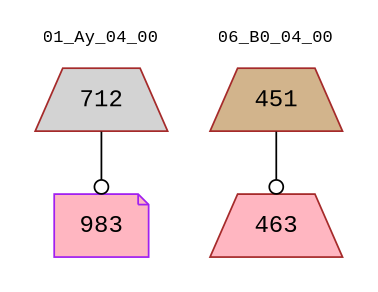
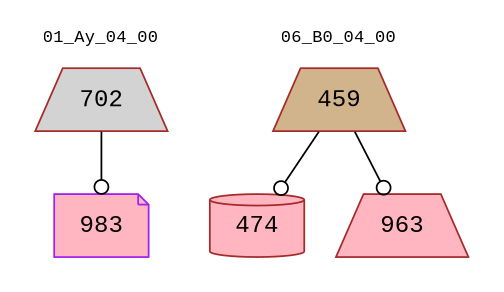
node "712": label "712" -> "702"
node "451": label "451" -> "459"
node "474": added
node "463": label "463" -> "963"
